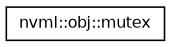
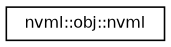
node "nvml::obj::mutex": label "nvml::obj::mutex" -> "nvml::obj::nvml"
